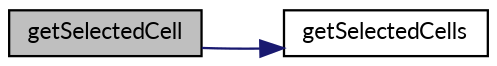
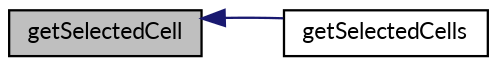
edge "getSelectedCell" -> "getSelectedCells": reversed
